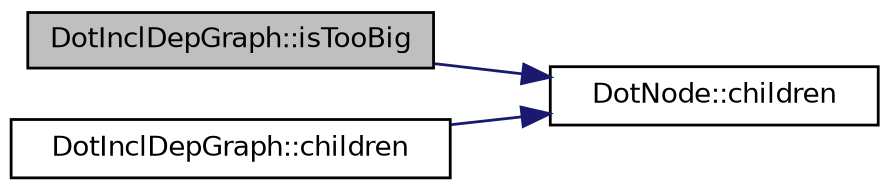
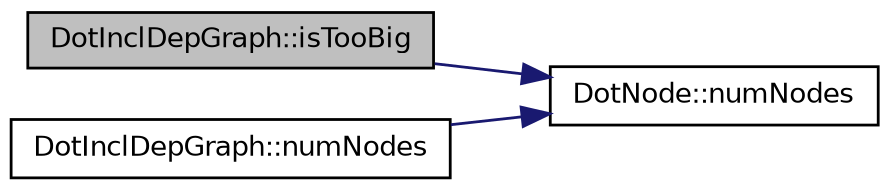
node "DotNode::children": label "DotNode::children" -> "DotNode::numNodes"
node "DotInclDepGraph::children": label "DotInclDepGraph::children" -> "DotInclDepGraph::numNodes"
